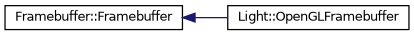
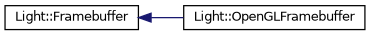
node "Framebuffer::Framebuffer": label "Framebuffer::Framebuffer" -> "Light::Framebuffer"
